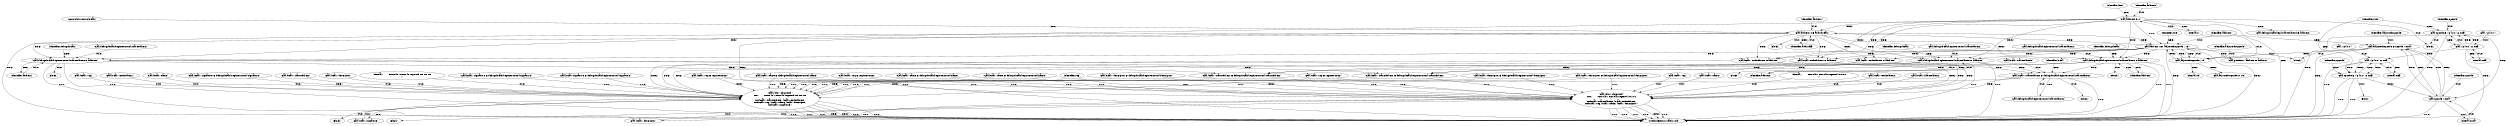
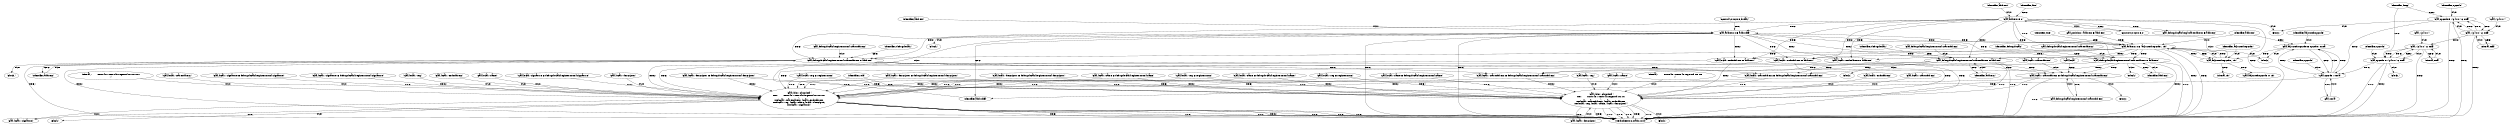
node "(Identifier,rbin)": label "(Identifier,rbin)" -> "(Identifier,keep)"
node "(Call,address += addr_break)": label "(Call,address += addr_break)" -> "(Call,address += addr_diff)"
node "(Literal,0)": label "(Literal,0)" -> "(ControlStructure,0)"
edge "(Call,address += (adjusted_opcode / 15))" -> "(Call,position->address = address)": reversed
node "(Identifier,local)": label "(Identifier,local)" -> "(Call,local)"
node "(Identifier,reg)": label "(Identifier,reg)" -> "(Identifier,void)"
edge "(Call,adjusted_opcode = opcode - 0x0a)" -> "(MethodReturn,static void)": removed, label "DDG:"
edge "(Call,opcode - 0x0a)" -> "(MethodReturn,static void)": now "(Call,opcode - 0x0a)" -> "(Identifier,addr_diff)"
node "(Literal,0x0a)": label "(Literal,0x0a)" -> "(Call,0x0a)"
